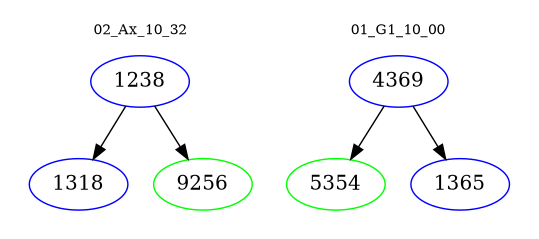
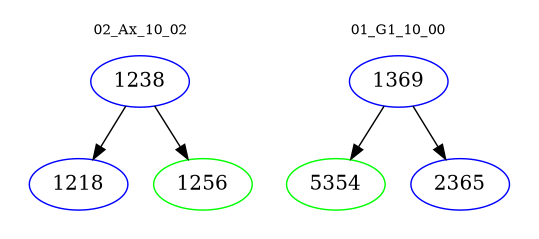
cluster "02_Ax_10_32": label "02_Ax_10_32" -> "02_Ax_10_02"
node "4369": label "4369" -> "1369"
node "1318": label "1318" -> "1218"
node "9256": label "9256" -> "1256"
node "1365": label "1365" -> "2365"
